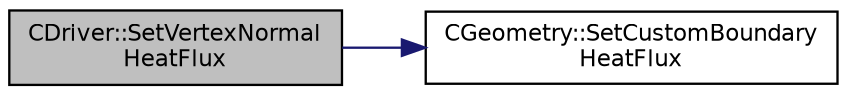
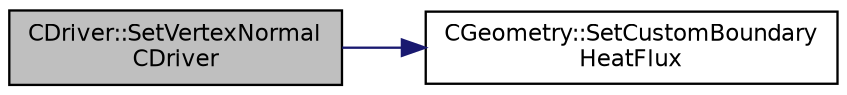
node "CDriver::SetVertexNormal HeatFlux": label "CDriver::SetVertexNormal HeatFlux" -> "CDriver::SetVertexNormal CDriver"
